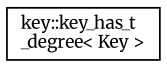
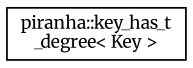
node "key::key_has_t _degree< Key >": label "key::key_has_t _degree< Key >" -> "piranha::key_has_t _degree< Key >"
